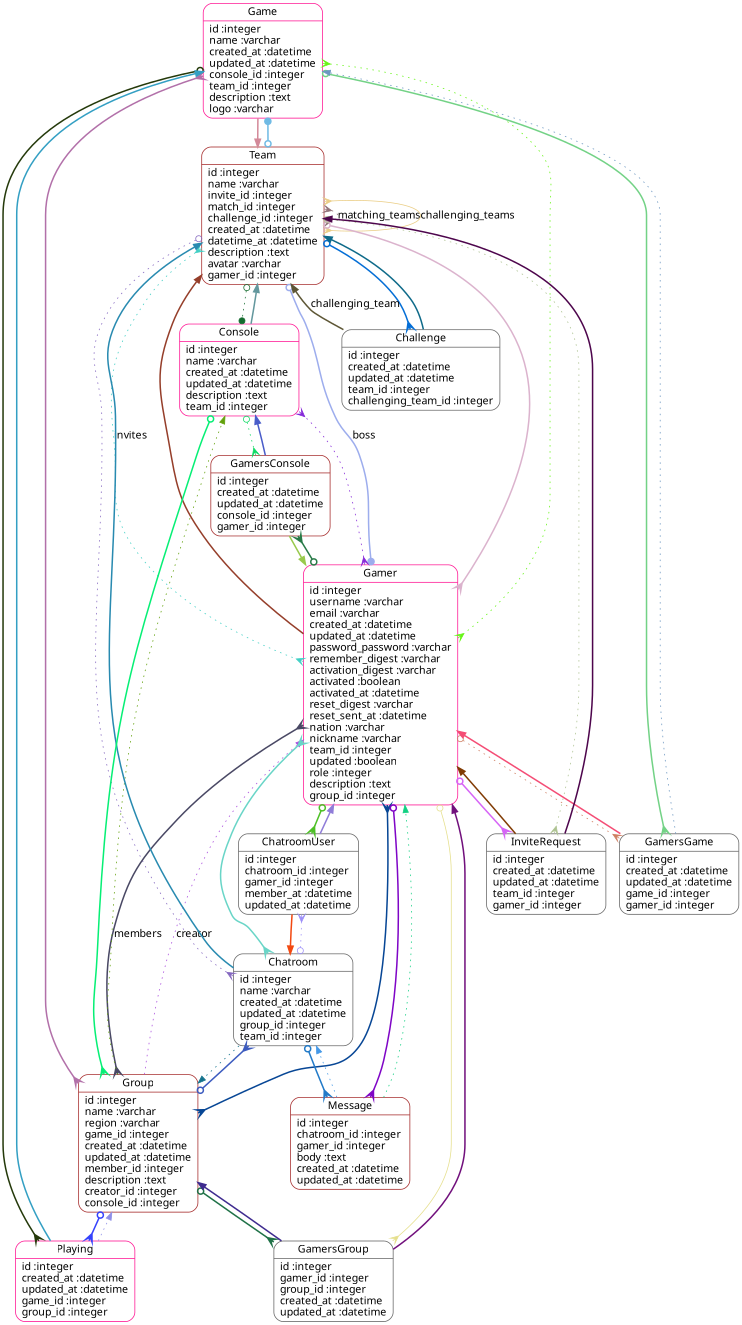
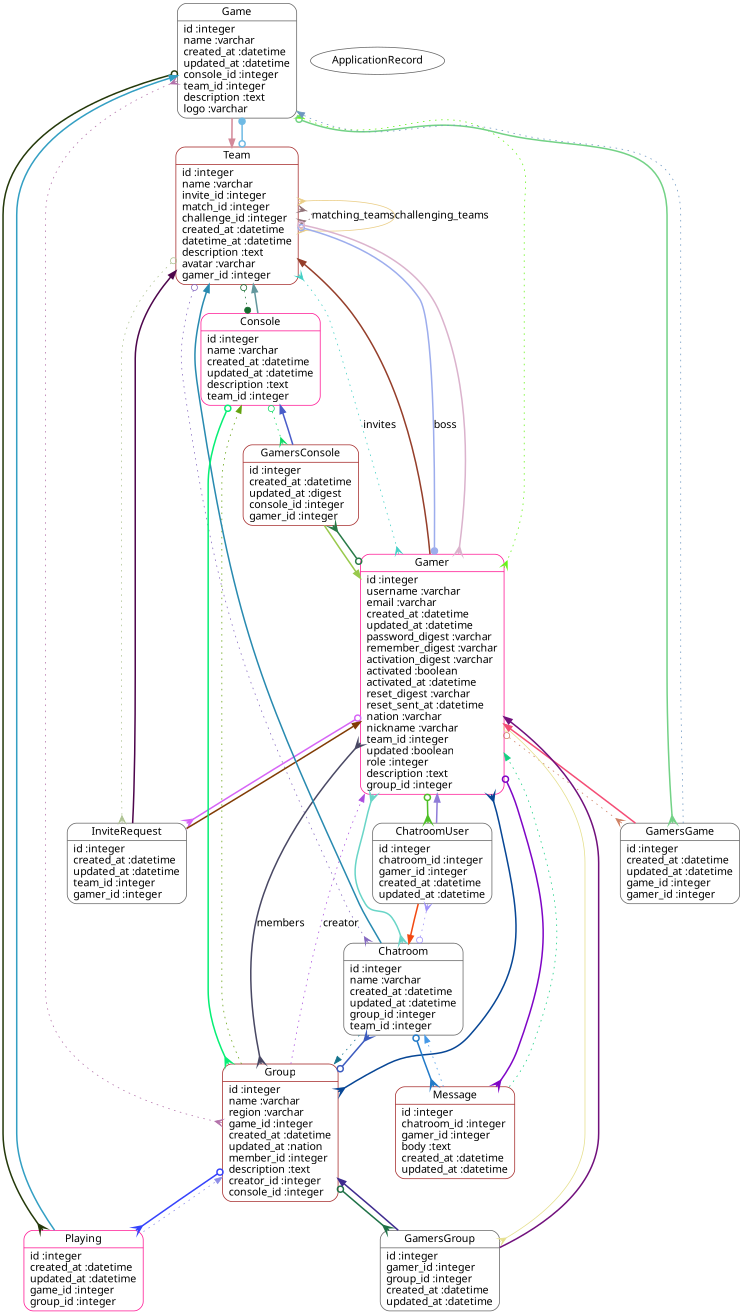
node "Game": color deeppink -> gray40
node "ApplicationRecord": added
node "Challenge": removed
edge "Console" -- "Gamer": removed
node "GamersConsole": text "updated_at :datetime" -> "updated_at :digest"
edge "Game" -- "Group": style bold -> dotted
node "Gamer": text "password_password :varchar" -> "password_digest :varchar"
node "ChatroomUser": text "member_at :datetime" -> "created_at :datetime"
node "Group": text "updated_at :datetime" -> "updated_at :nation"
